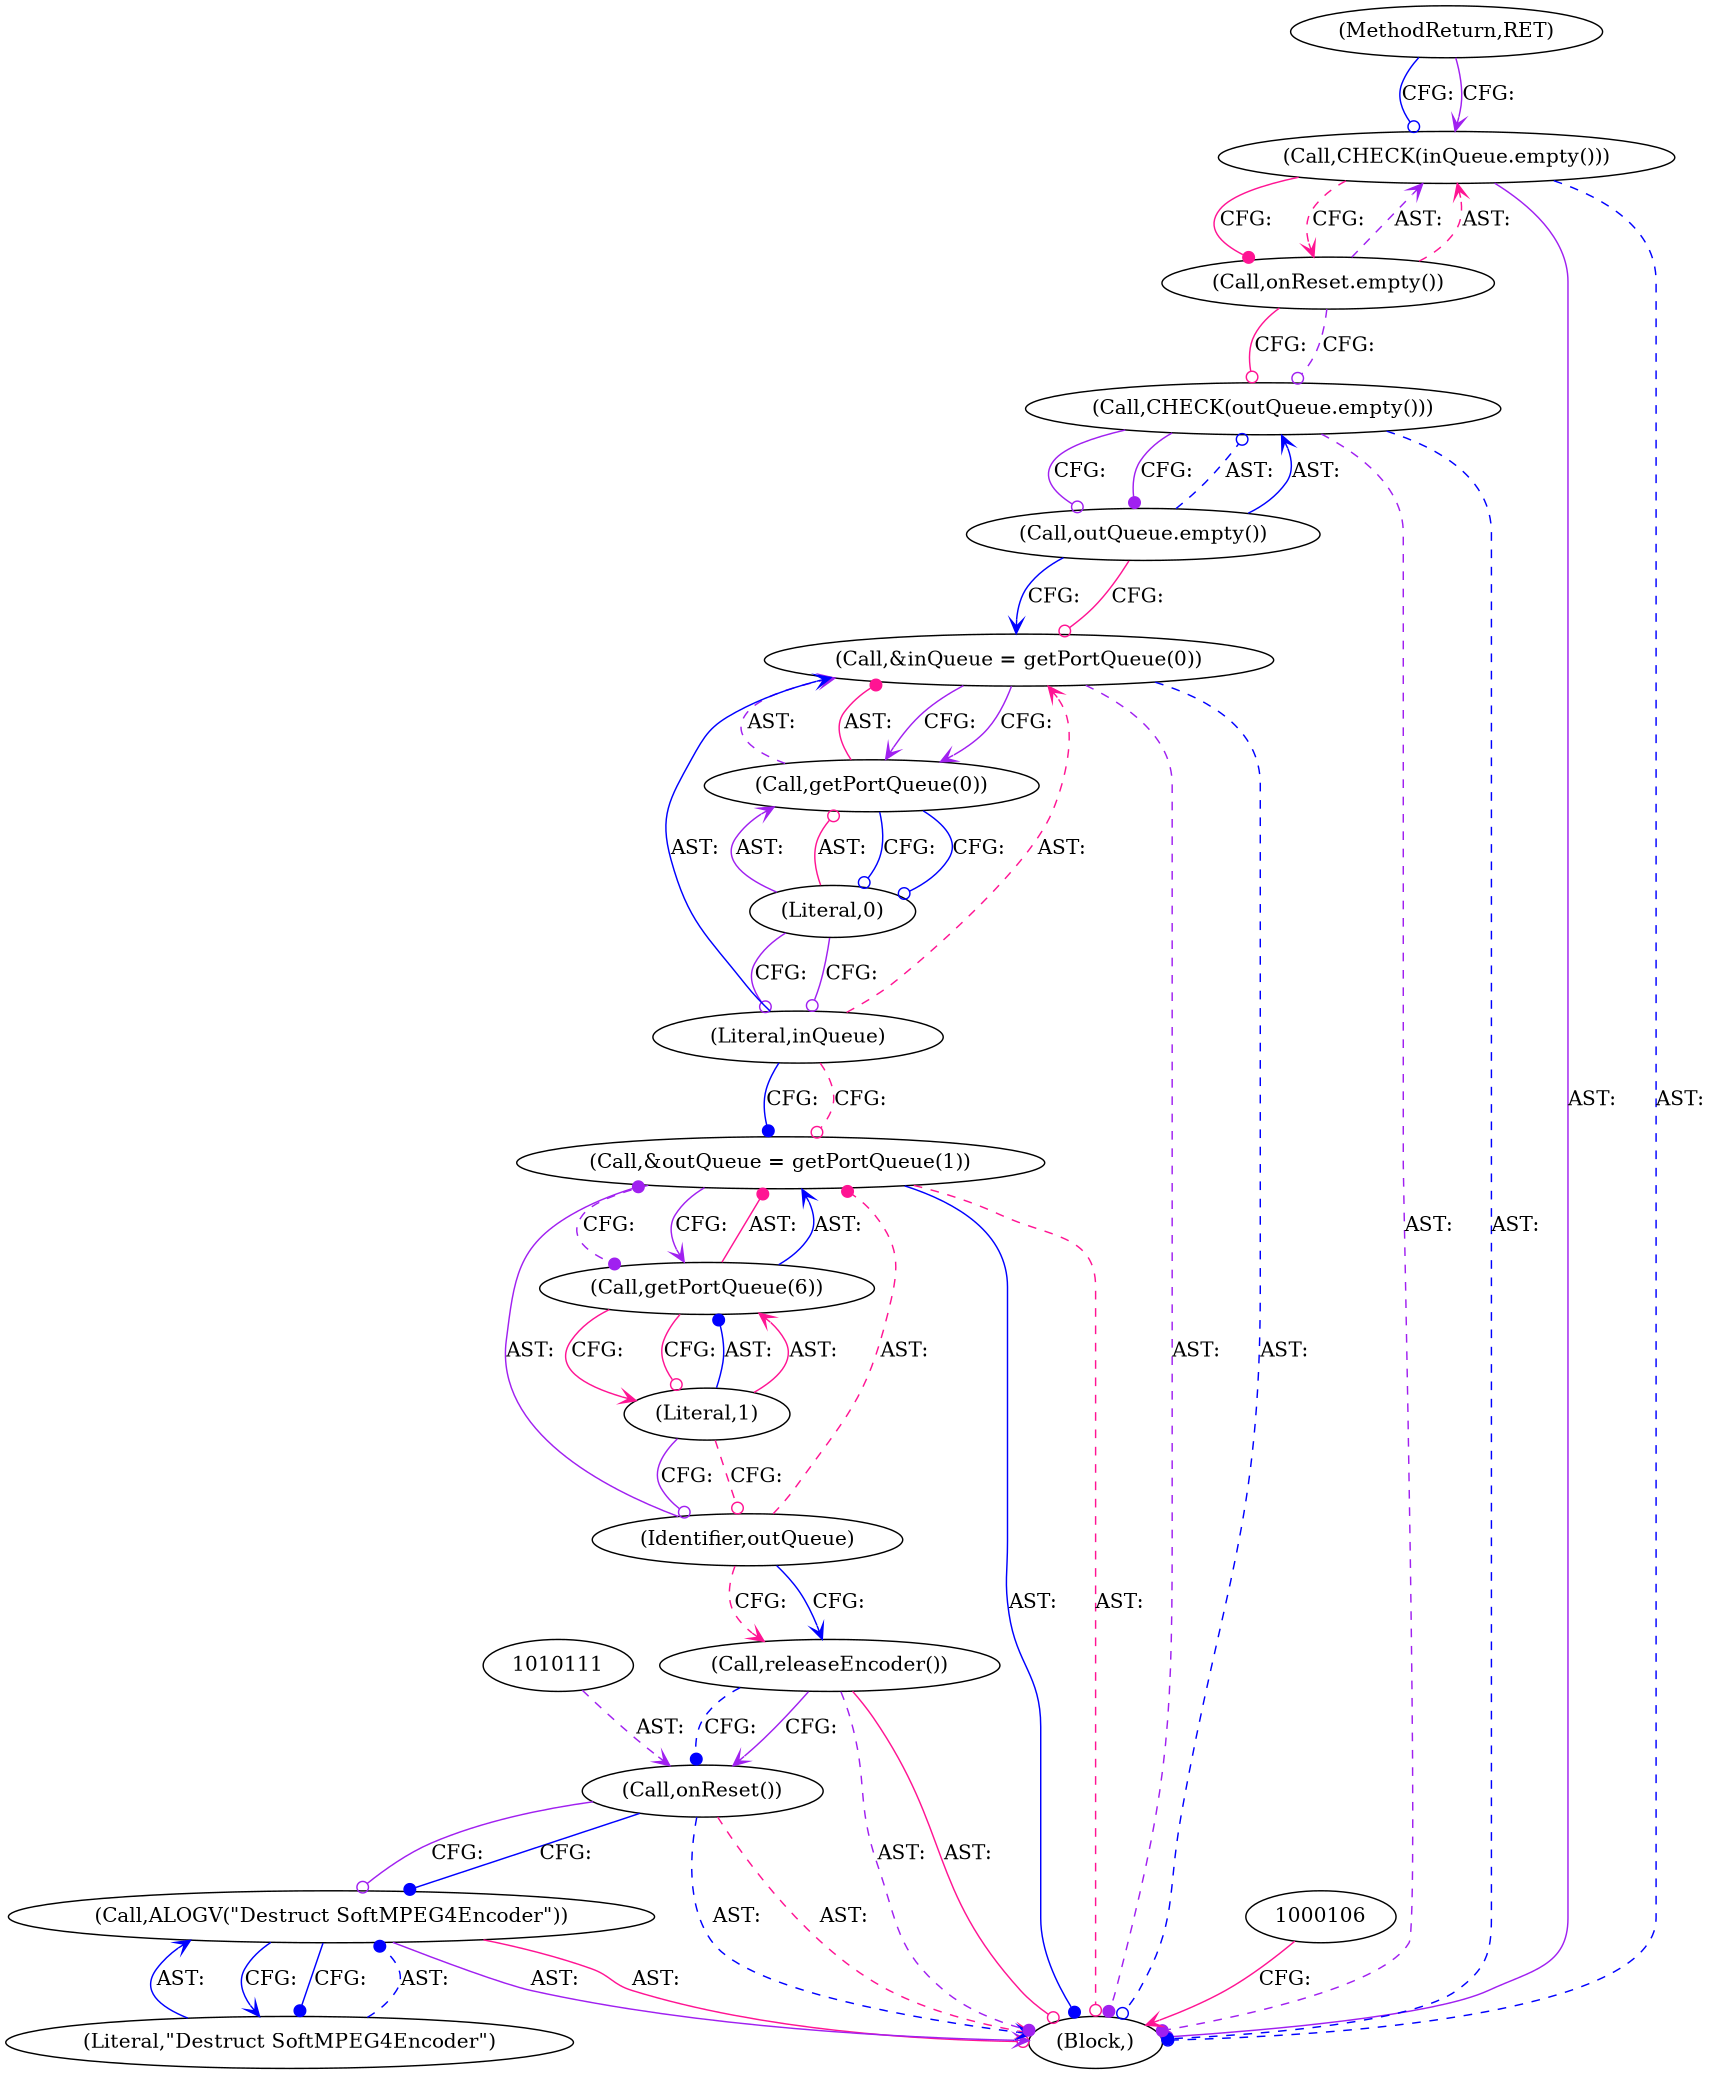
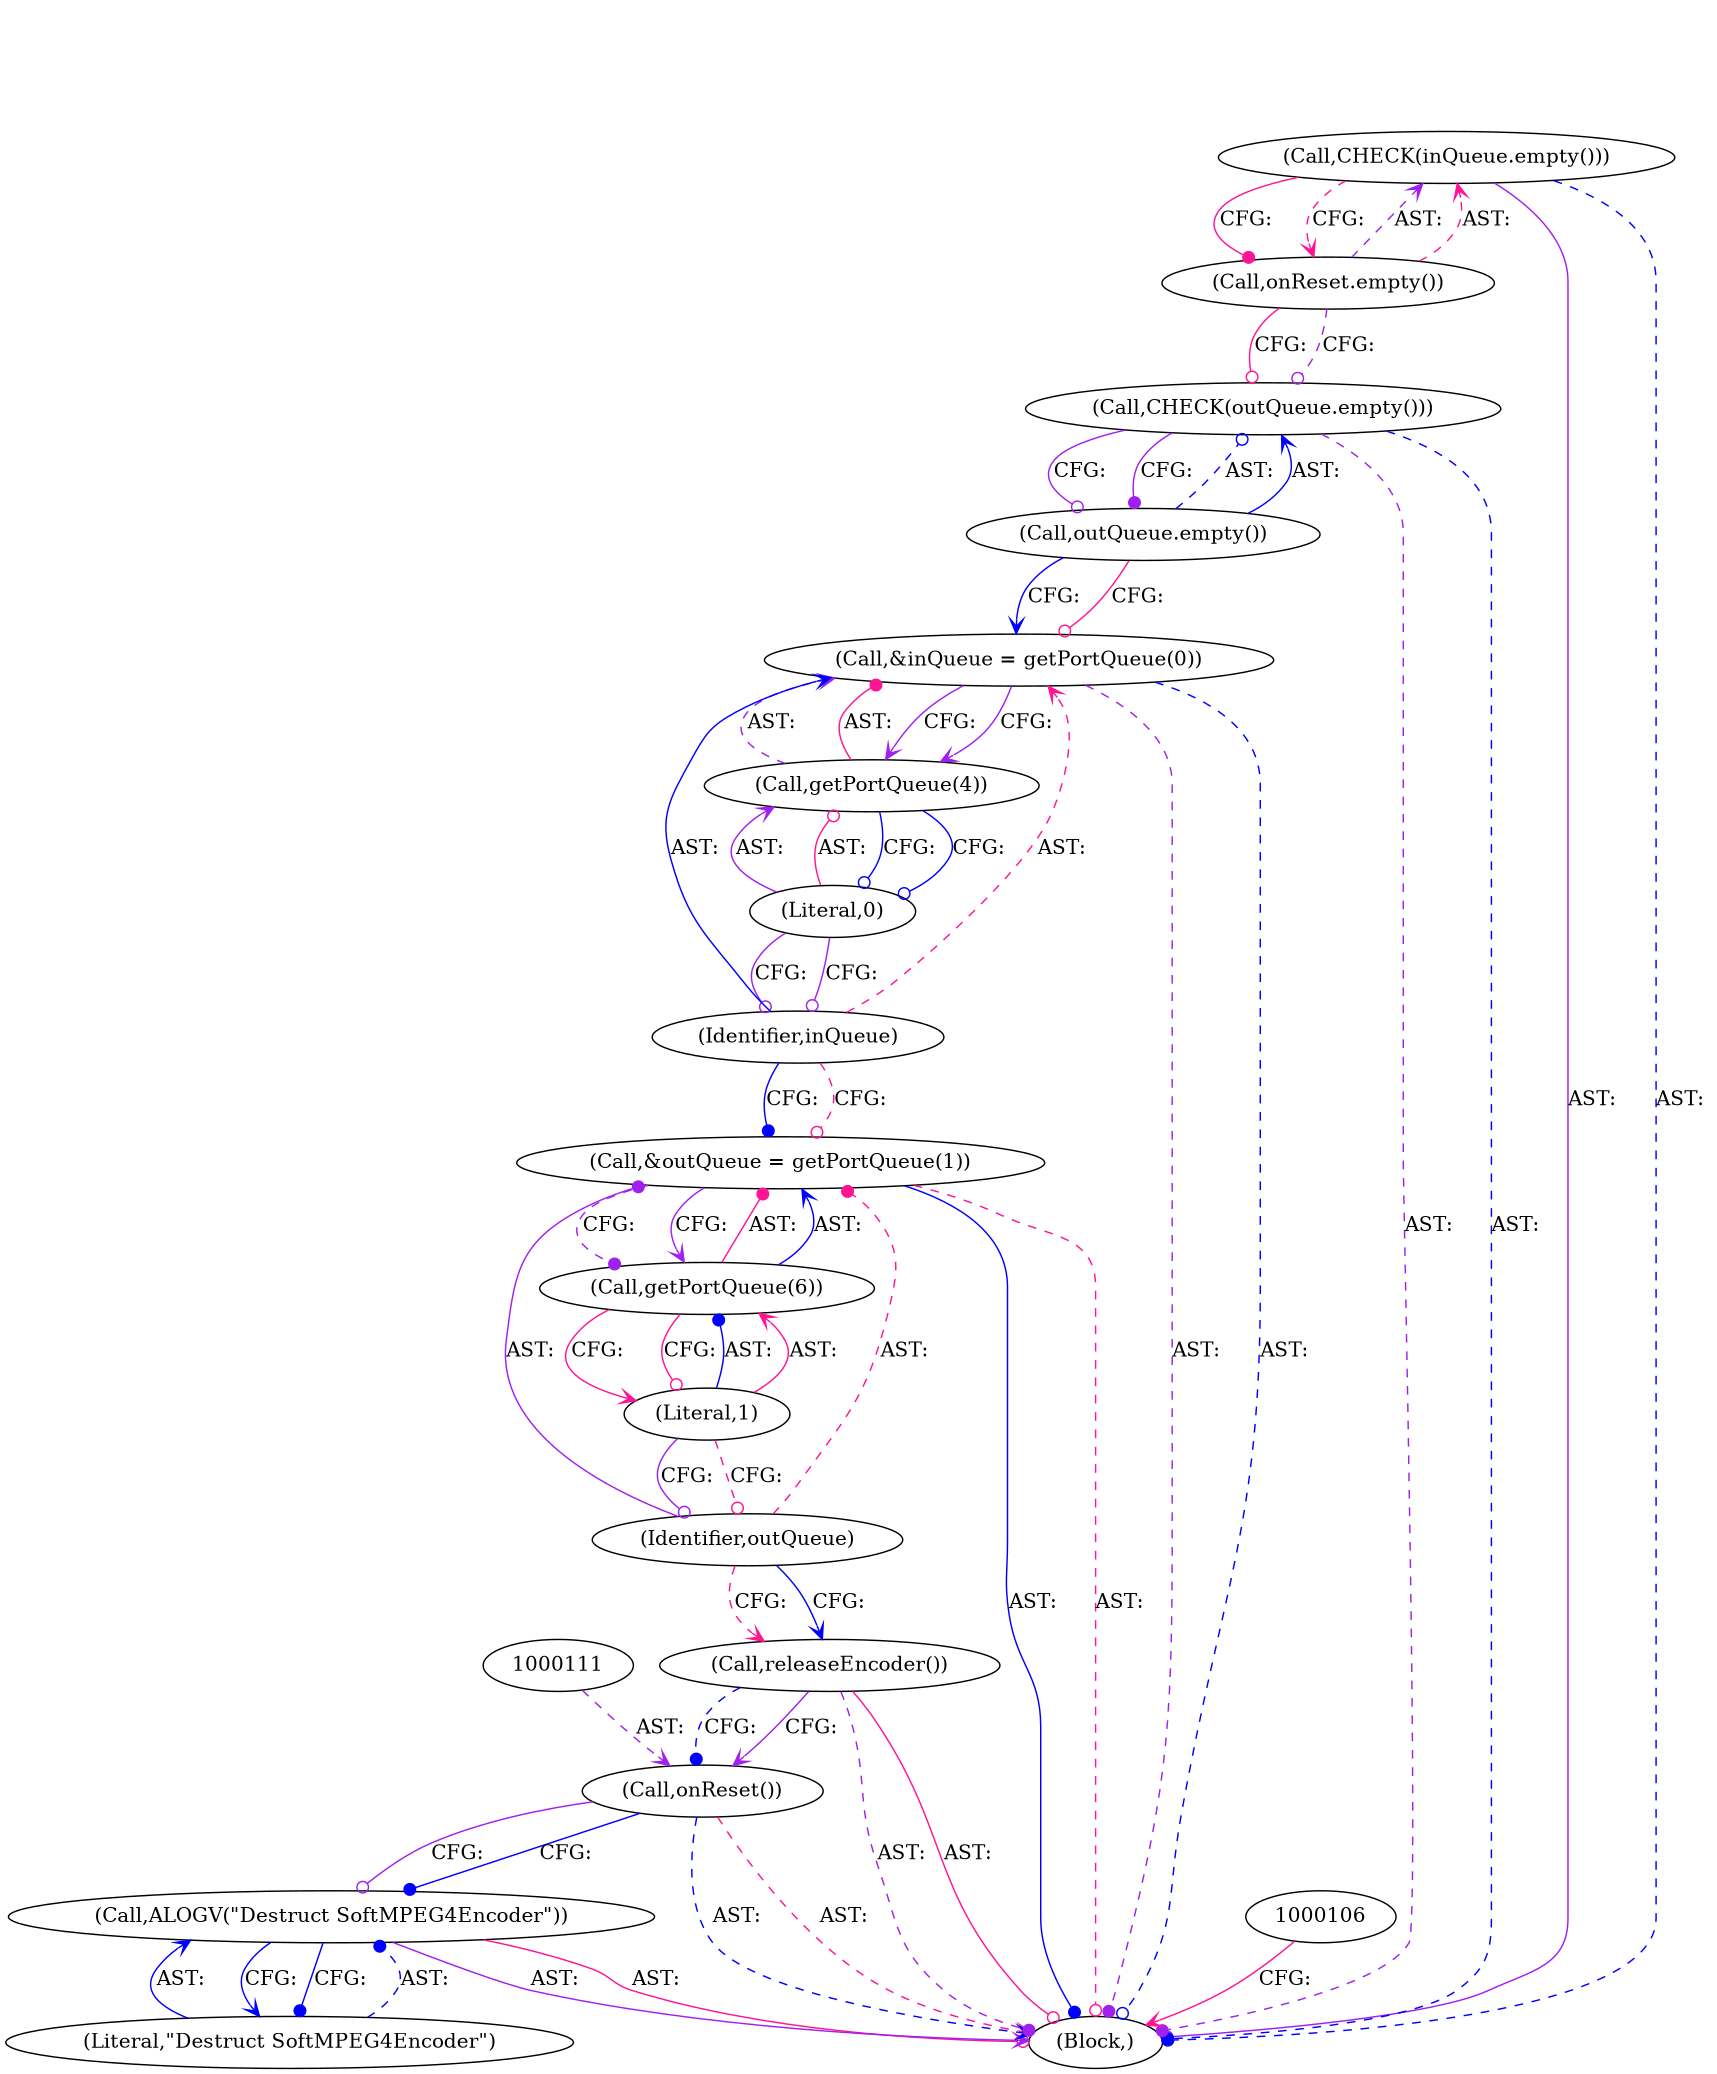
node "(MethodReturn,RET)": removed
node "(Call,getPortQueue(0))": label "(Call,getPortQueue(0))" -> "(Call,getPortQueue(4))"
node "(Literal,inQueue)": label "(Literal,inQueue)" -> "(Identifier,inQueue)"
node "1010111": label "1010111" -> "1000111"
